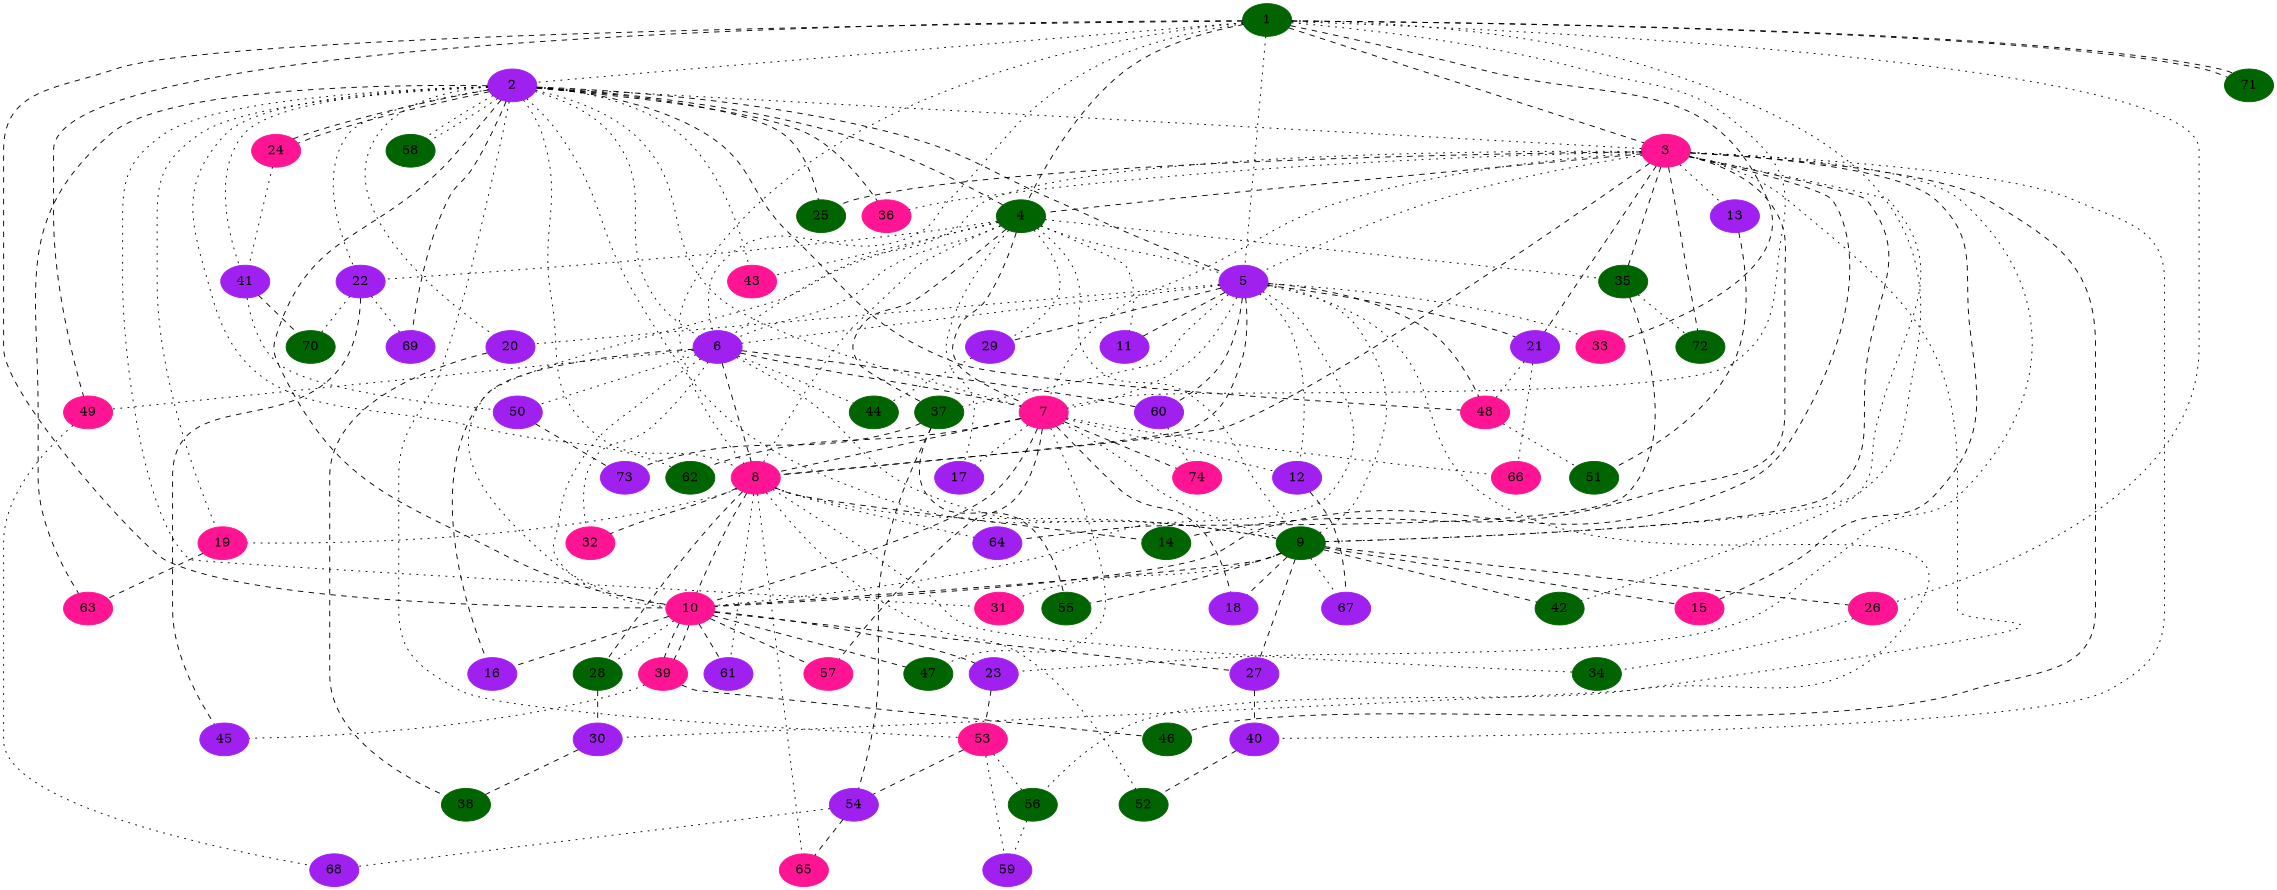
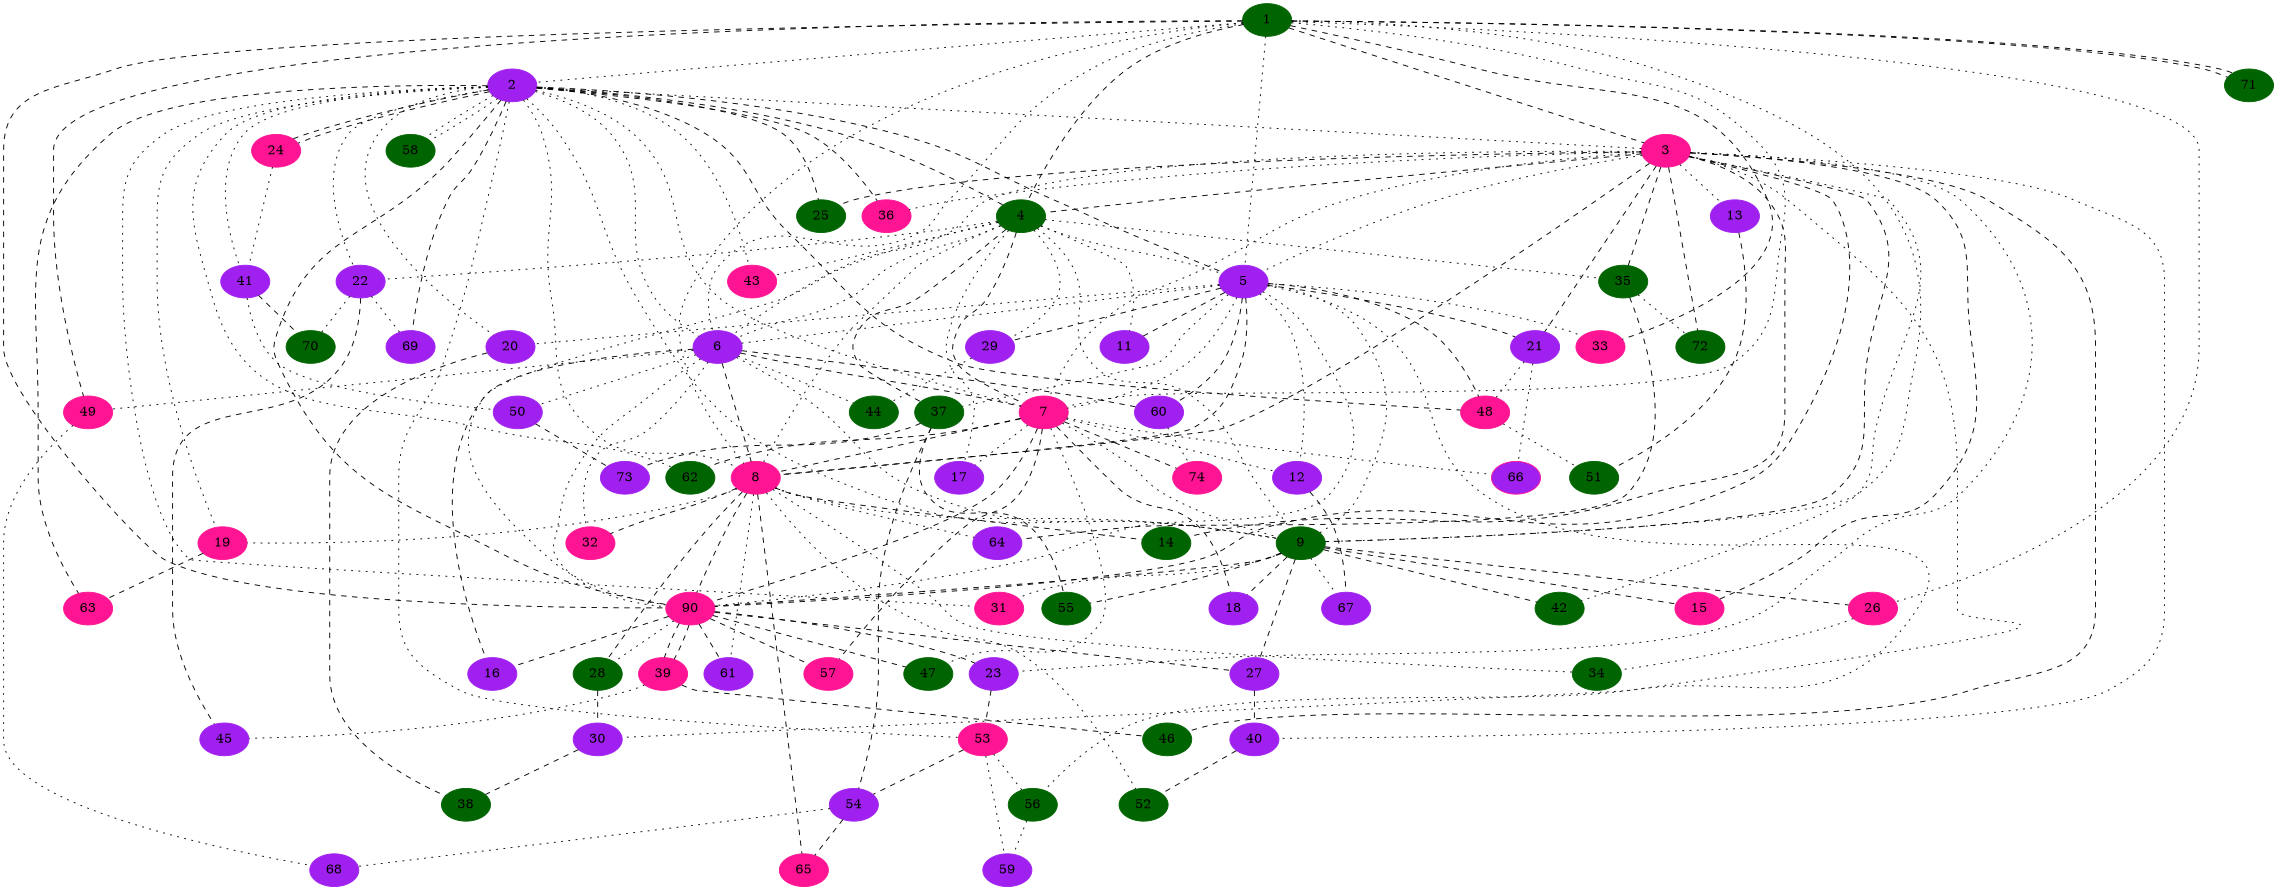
node "66": fillcolor deeppink -> purple
node "10": label "10" -> "90"
edge "8" -- "65": style dotted -> dashed
